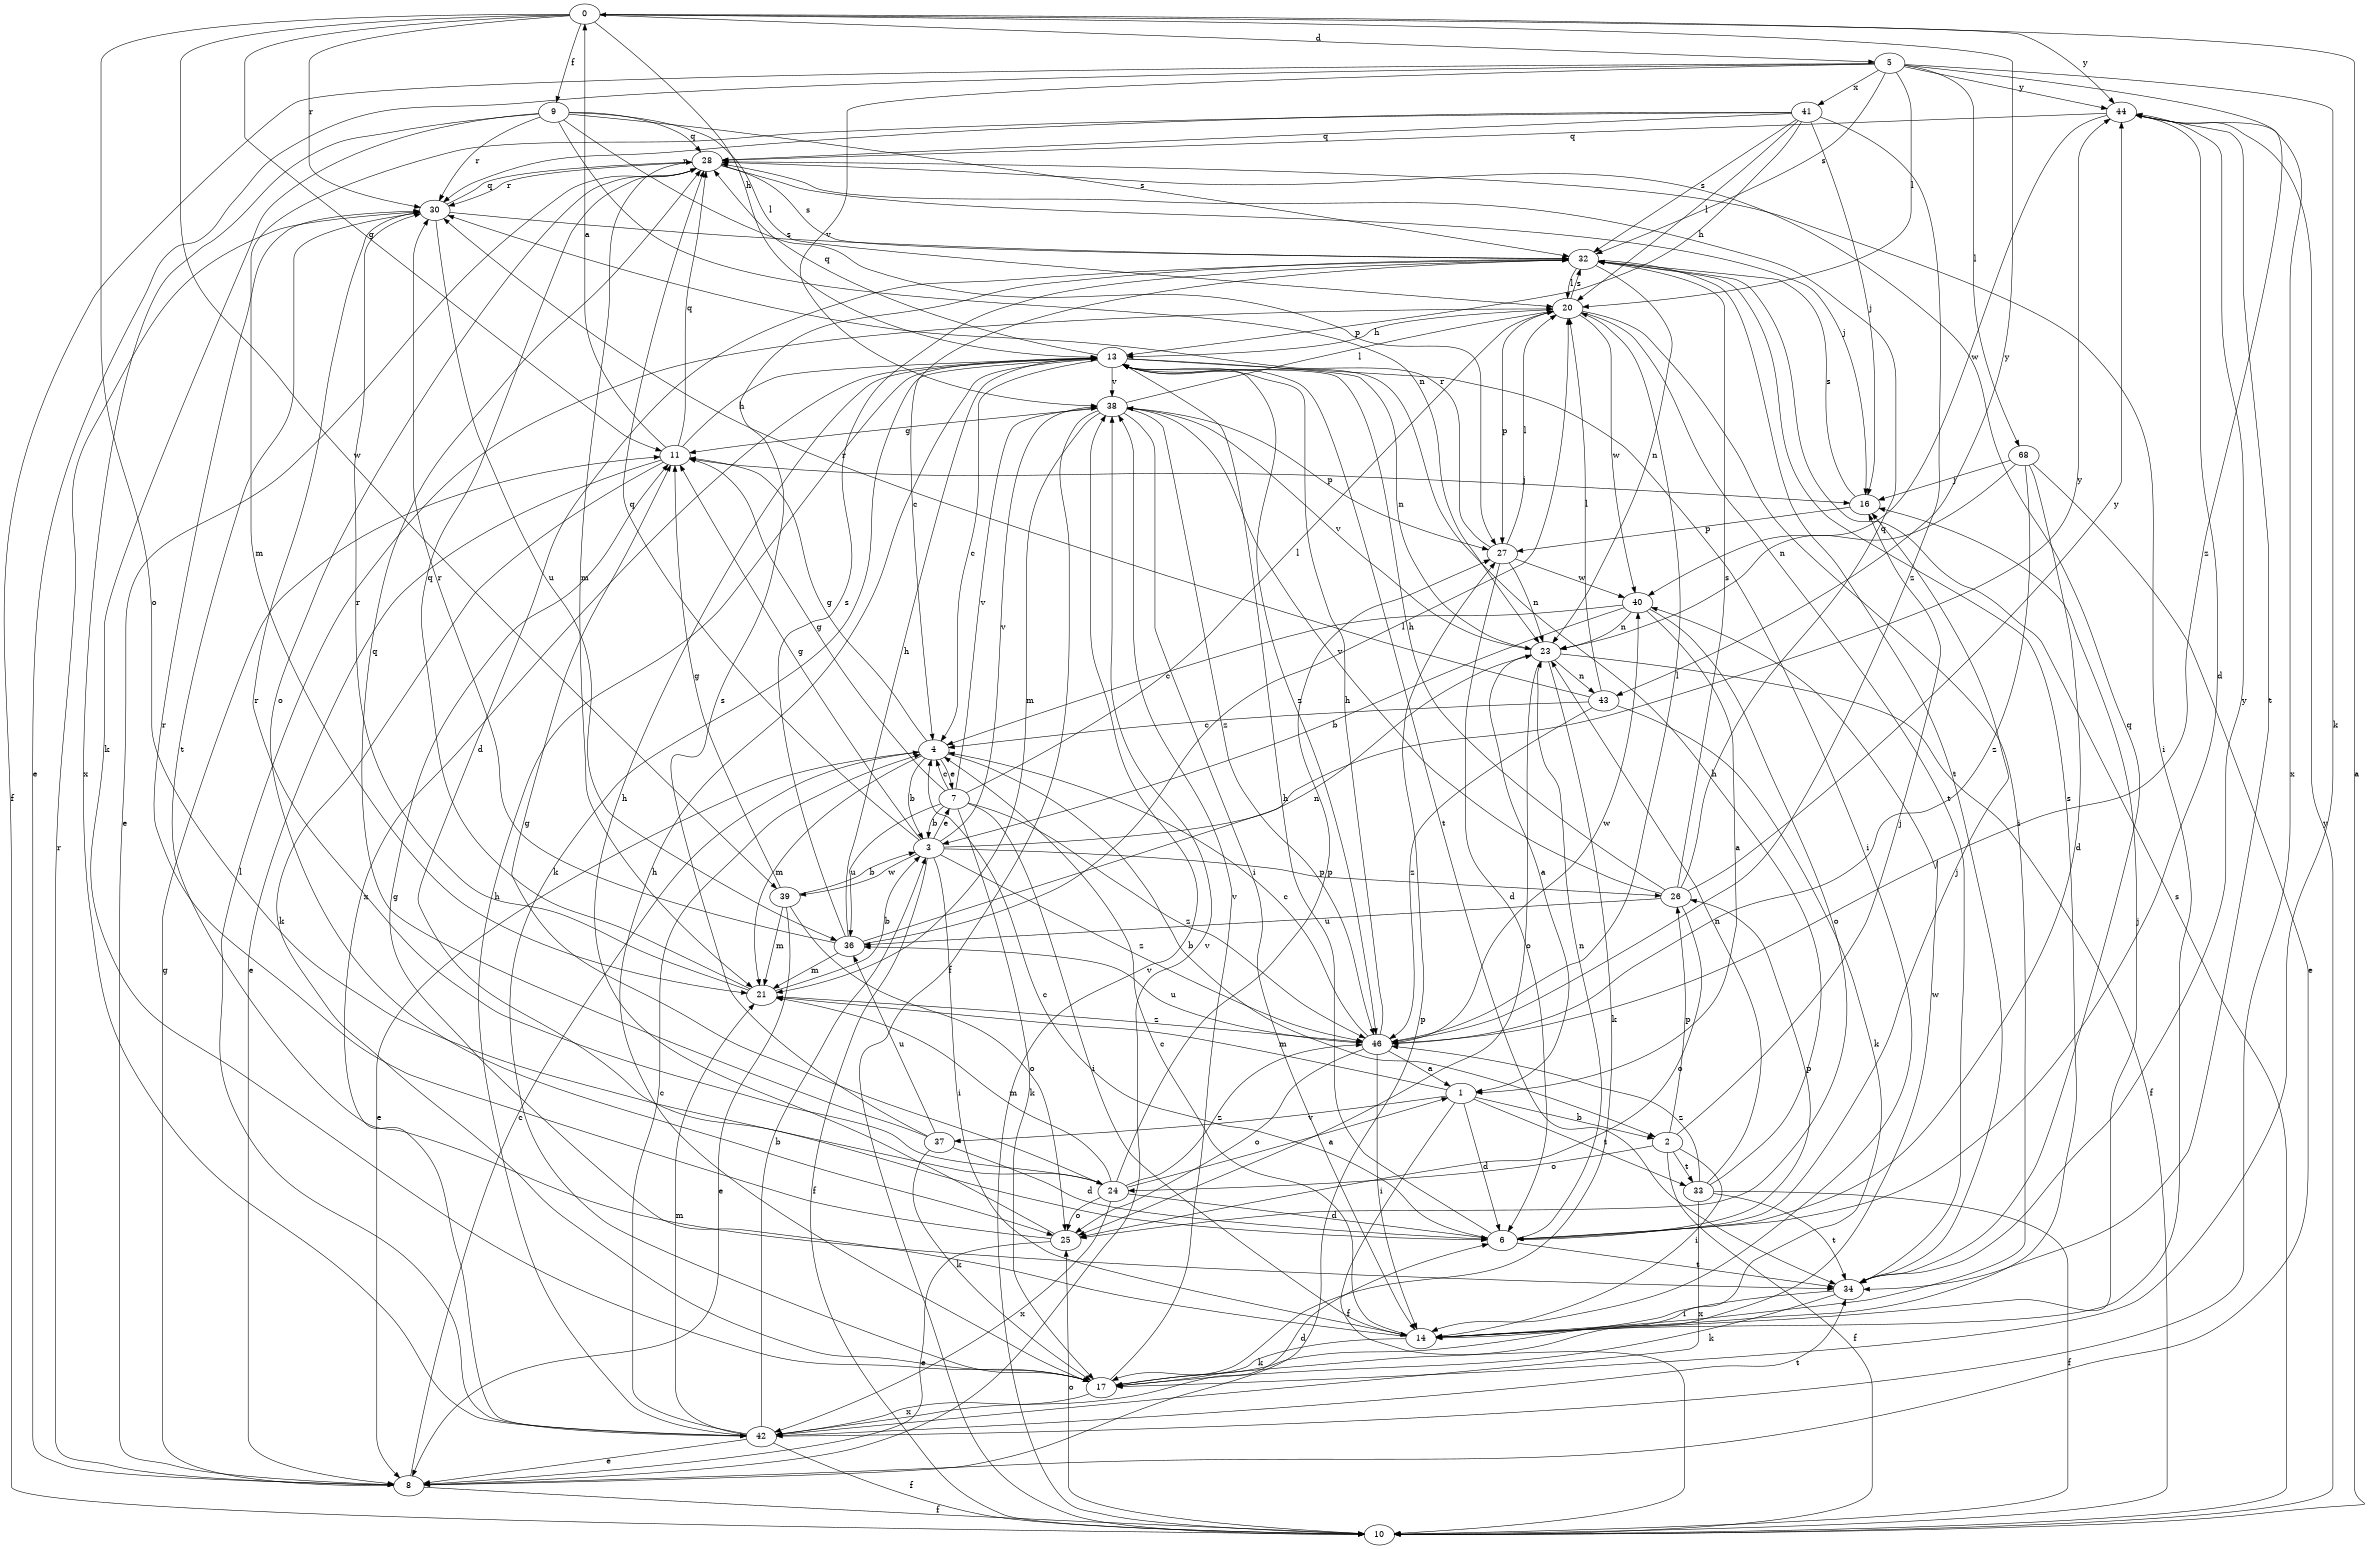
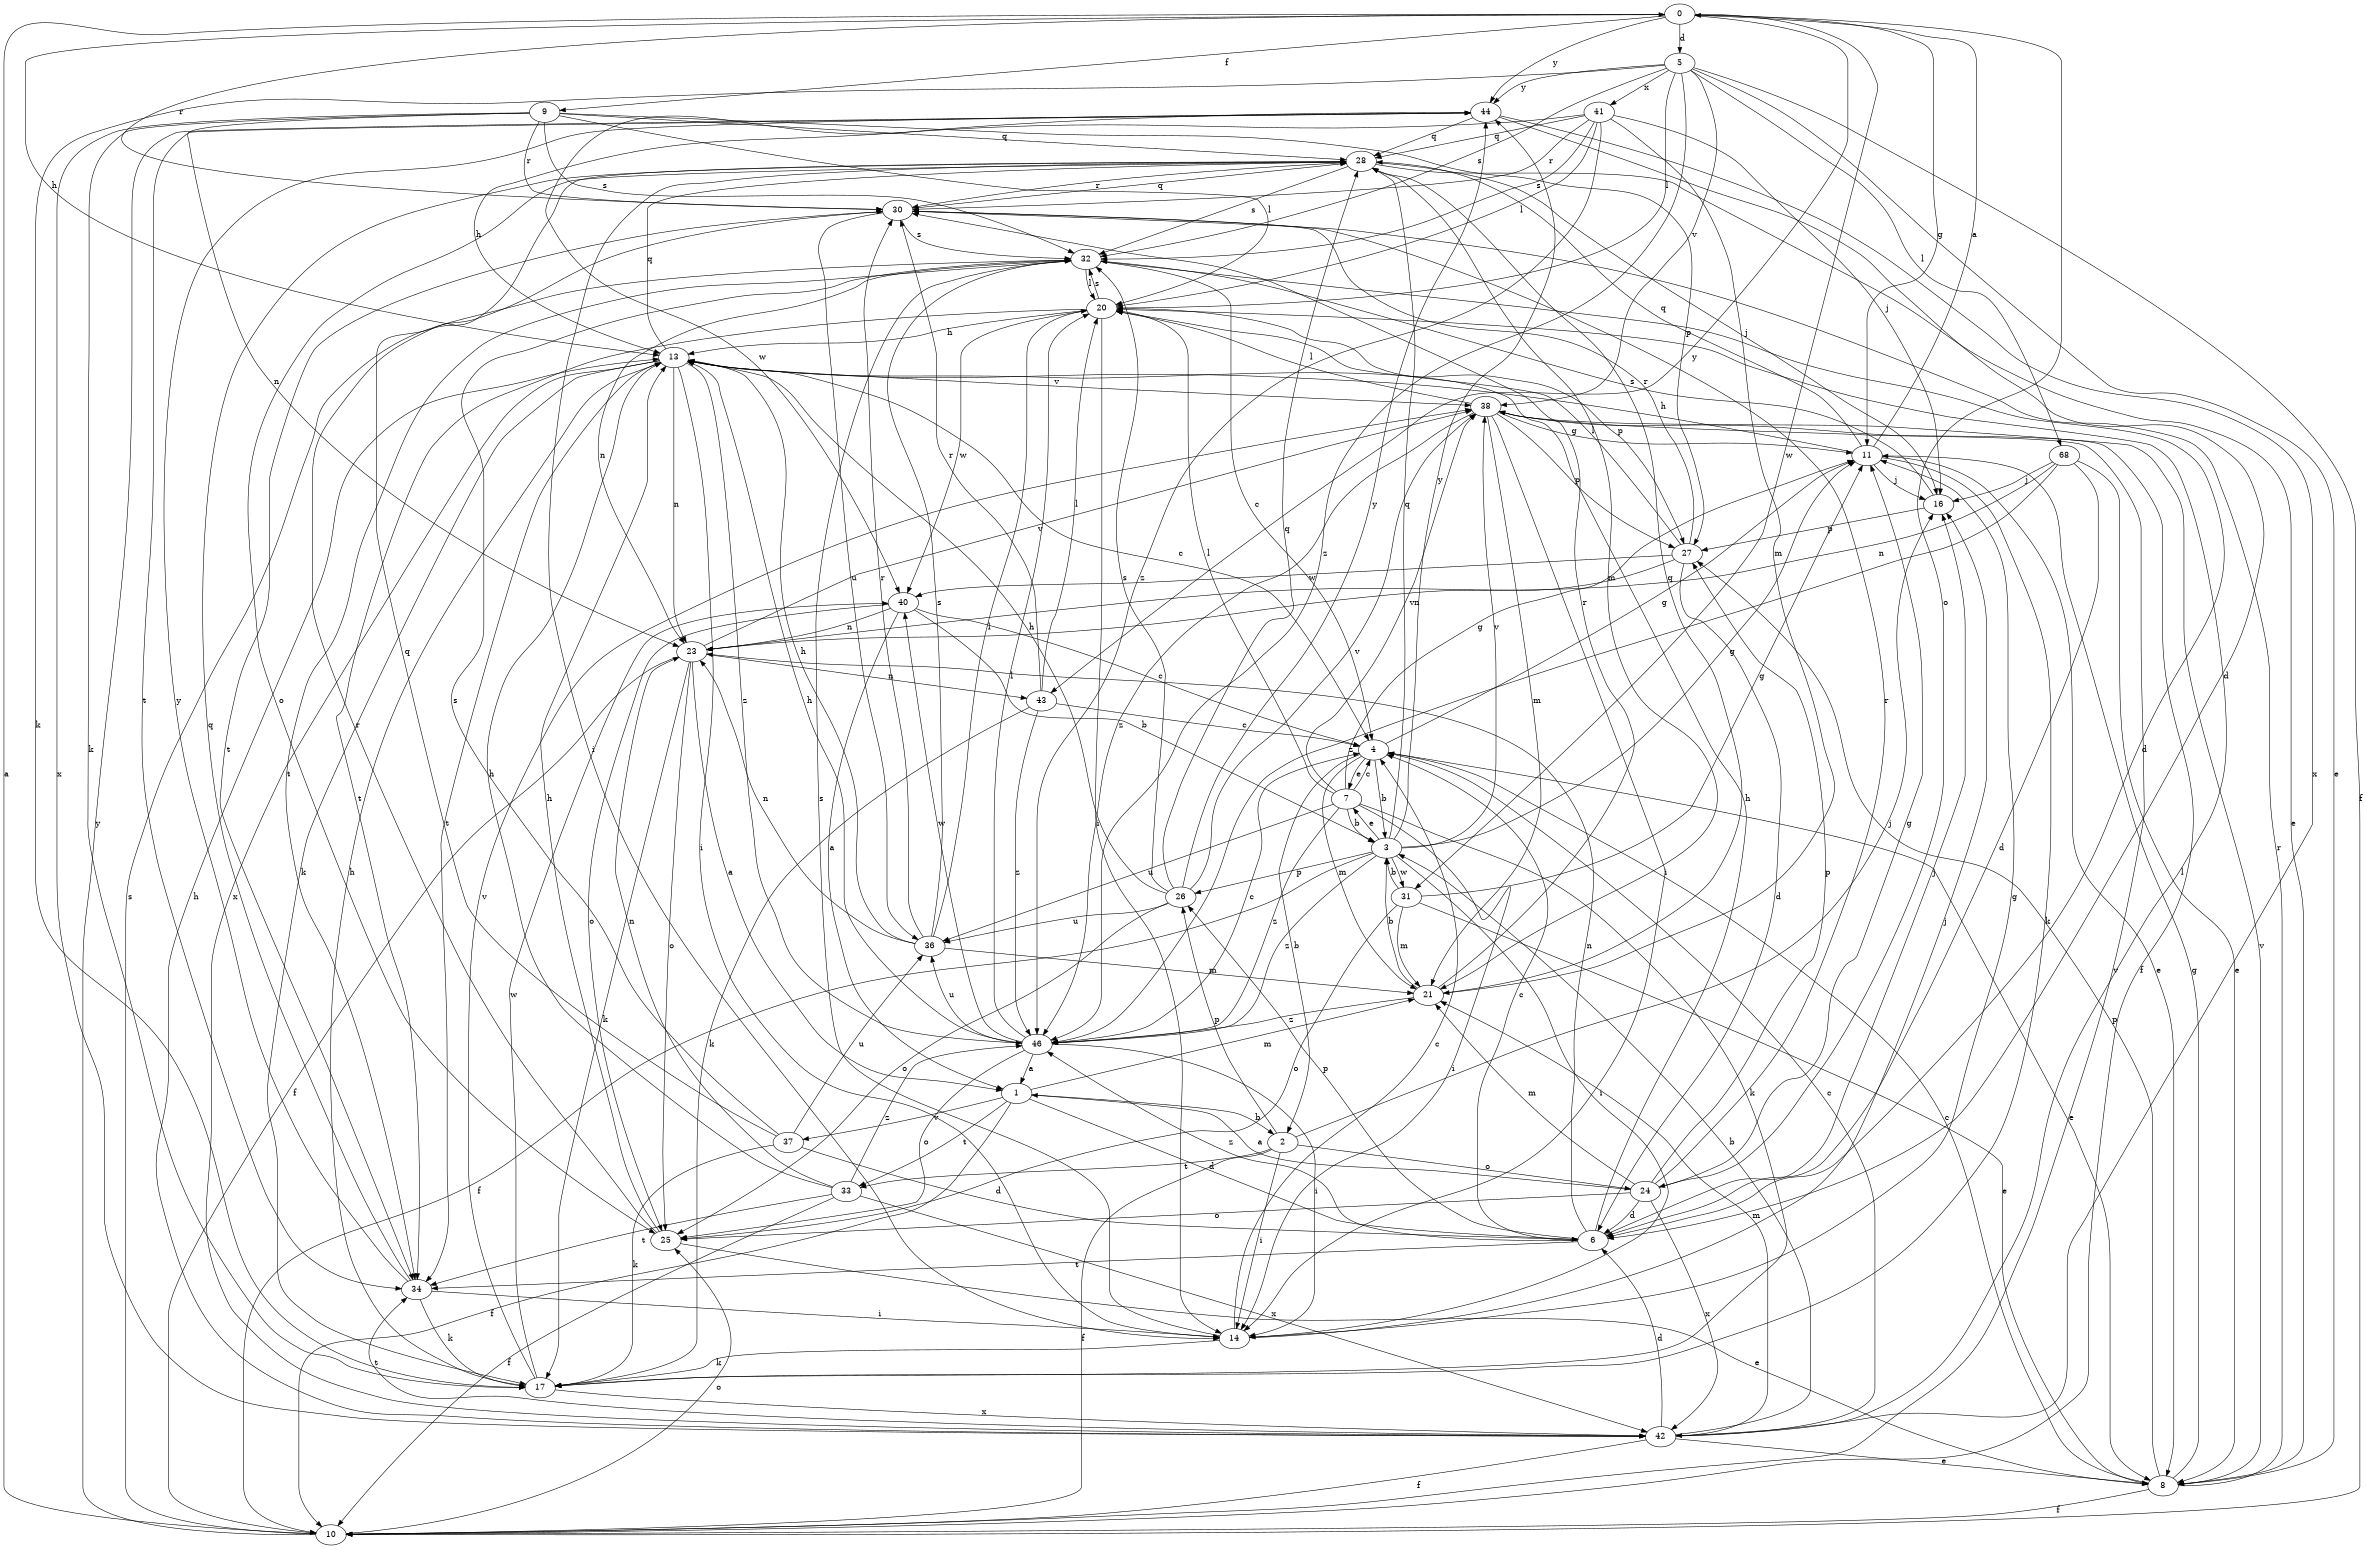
node "39": label "39" -> "31"
edge "24" -> "46": now "6" -> "46"
